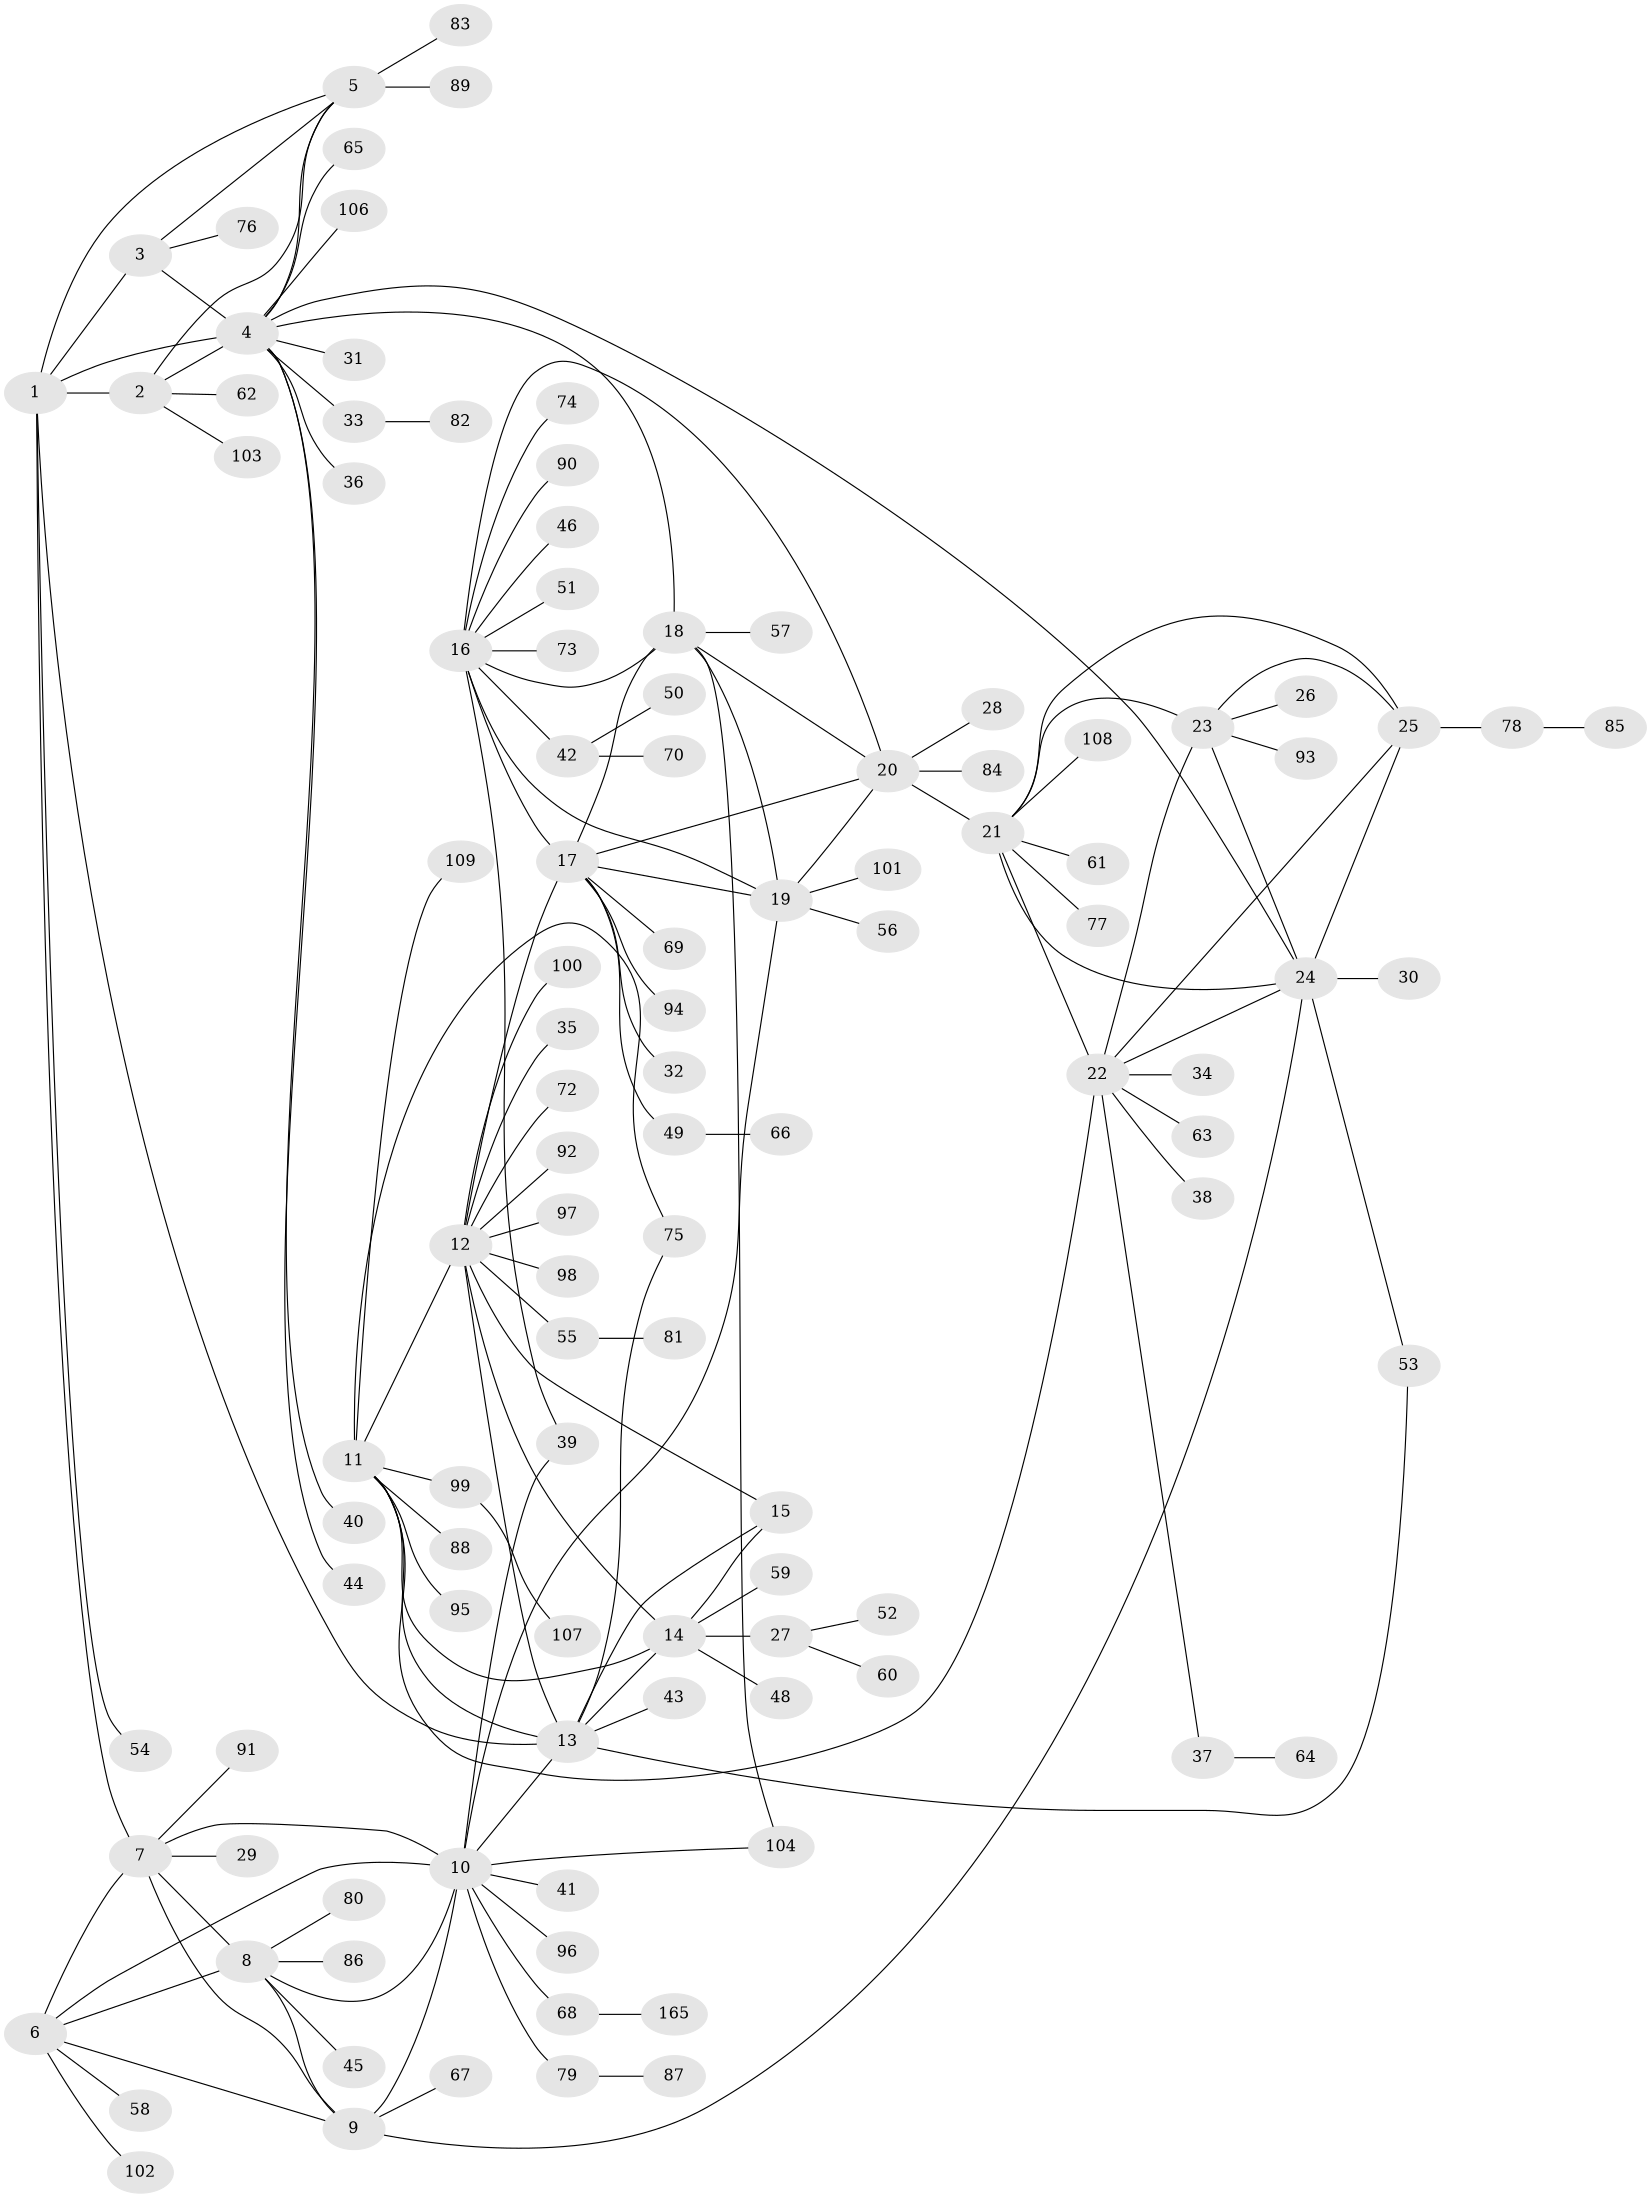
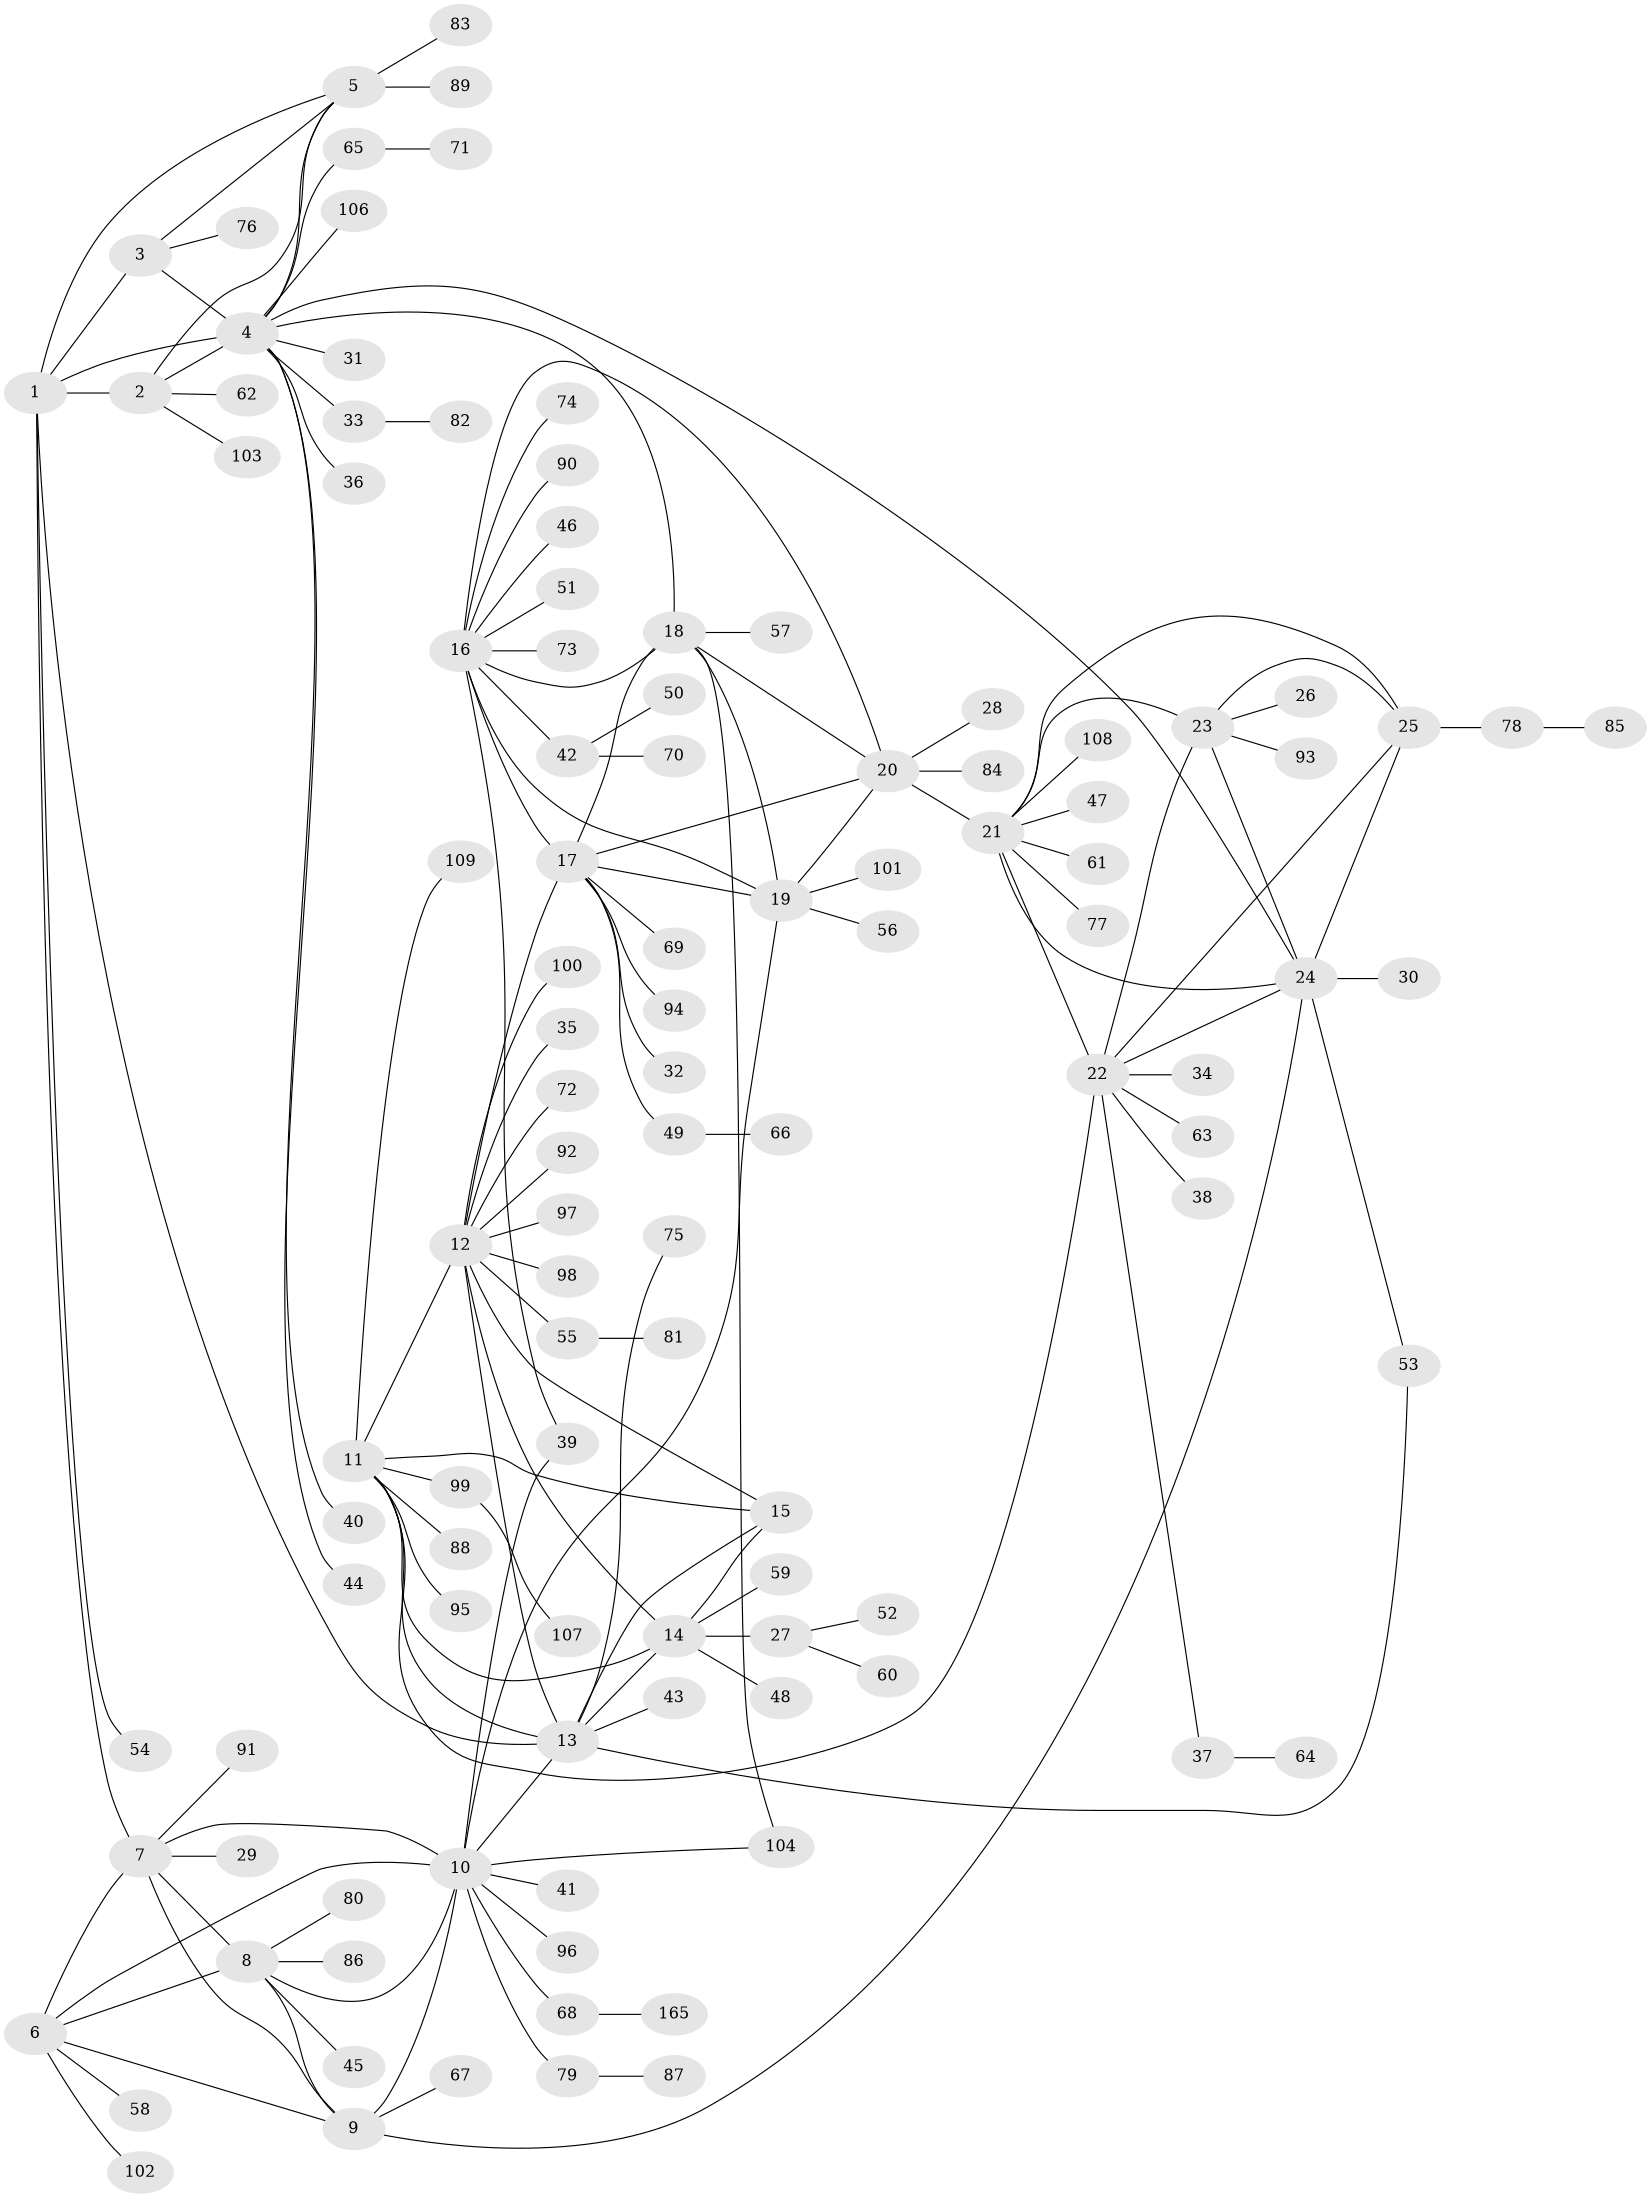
node "71": added
node "47": added
edge "75" -- "11": now "15" -- "11"
